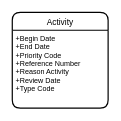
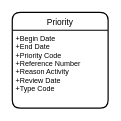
node "Activity": label "Activity" -> "Priority"
